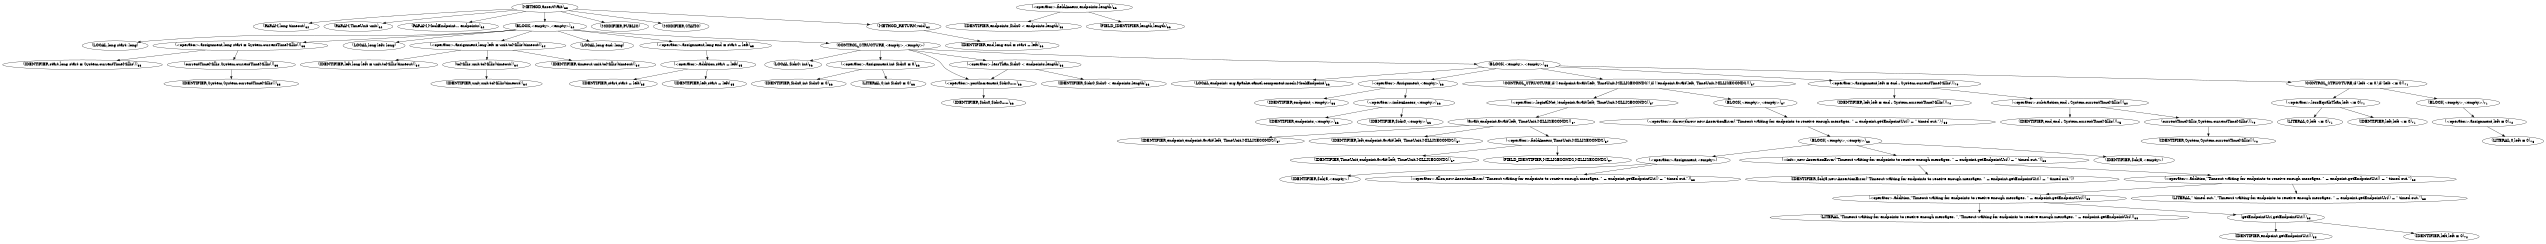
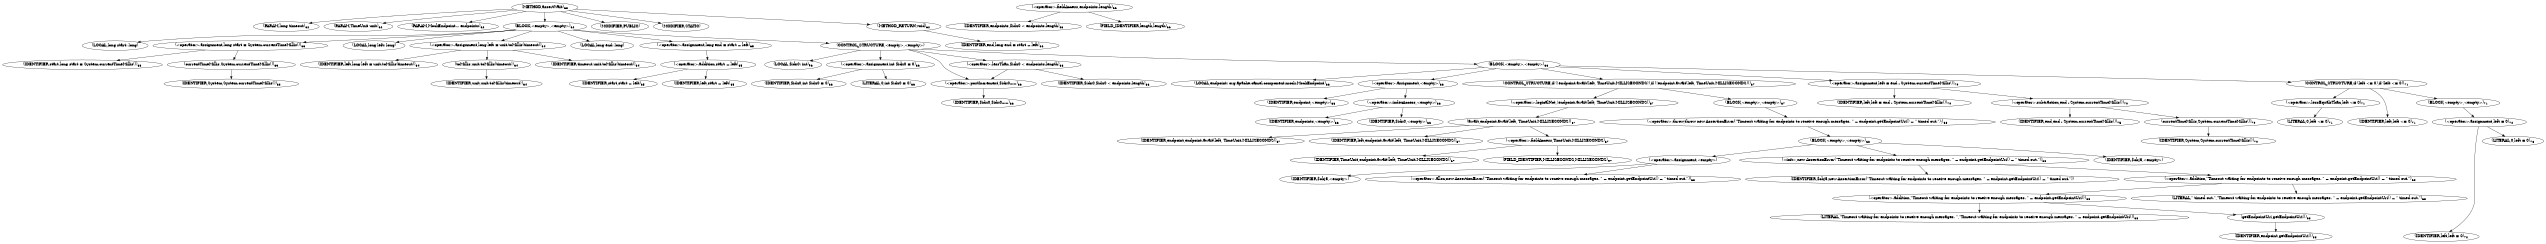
node "(<operator>.subtraction,end - System.currentTimeMillis())": text "60" -> "70"
edge "(<operator>.lessEqualsThan,left <= 0)" -> "(IDENTIFIER,left,left <= 0)": now "(CONTROL_STRUCTURE,if (left <= 0),if (left <= 0))" -> "(IDENTIFIER,left,left <= 0)"
edge "(getEndpointUri,getEndpointUri())" -> "(IDENTIFIER,left,left = 0)": now "(<operator>.assignment,left = 0)" -> "(IDENTIFIER,left,left = 0)"
